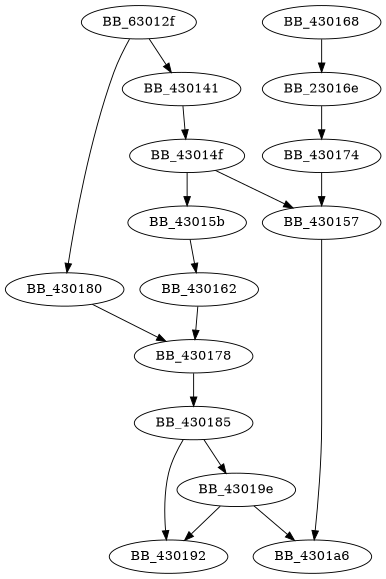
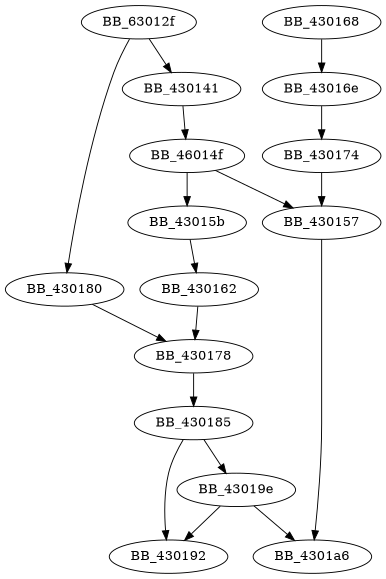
node "BB_23016e": label "BB_23016e" -> "BB_43016e"
node "BB_43014f": label "BB_43014f" -> "BB_46014f"
